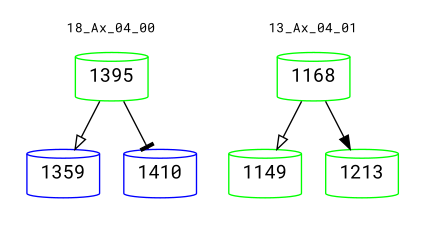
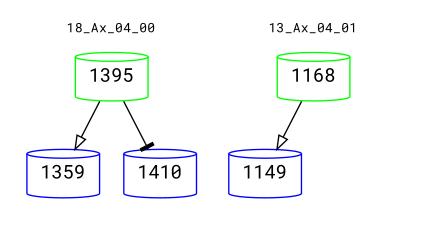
node "1149": color green -> blue
node "1213": removed
